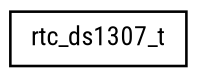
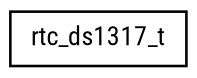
node "rtc_ds1307_t": label "rtc_ds1307_t" -> "rtc_ds1317_t"
